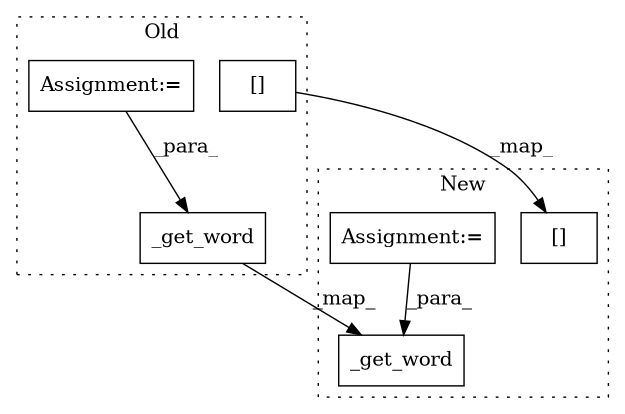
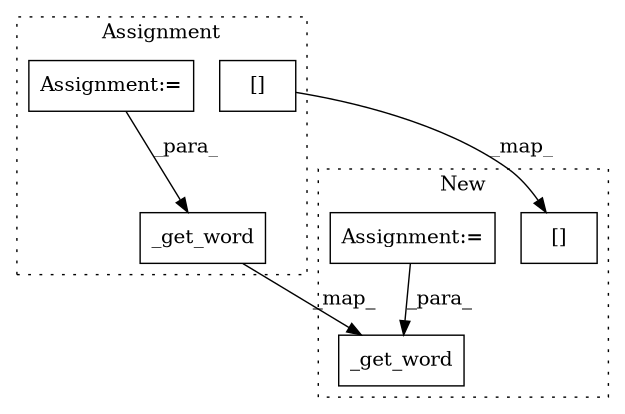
cluster "Old": label "Old" -> "Assignment"
